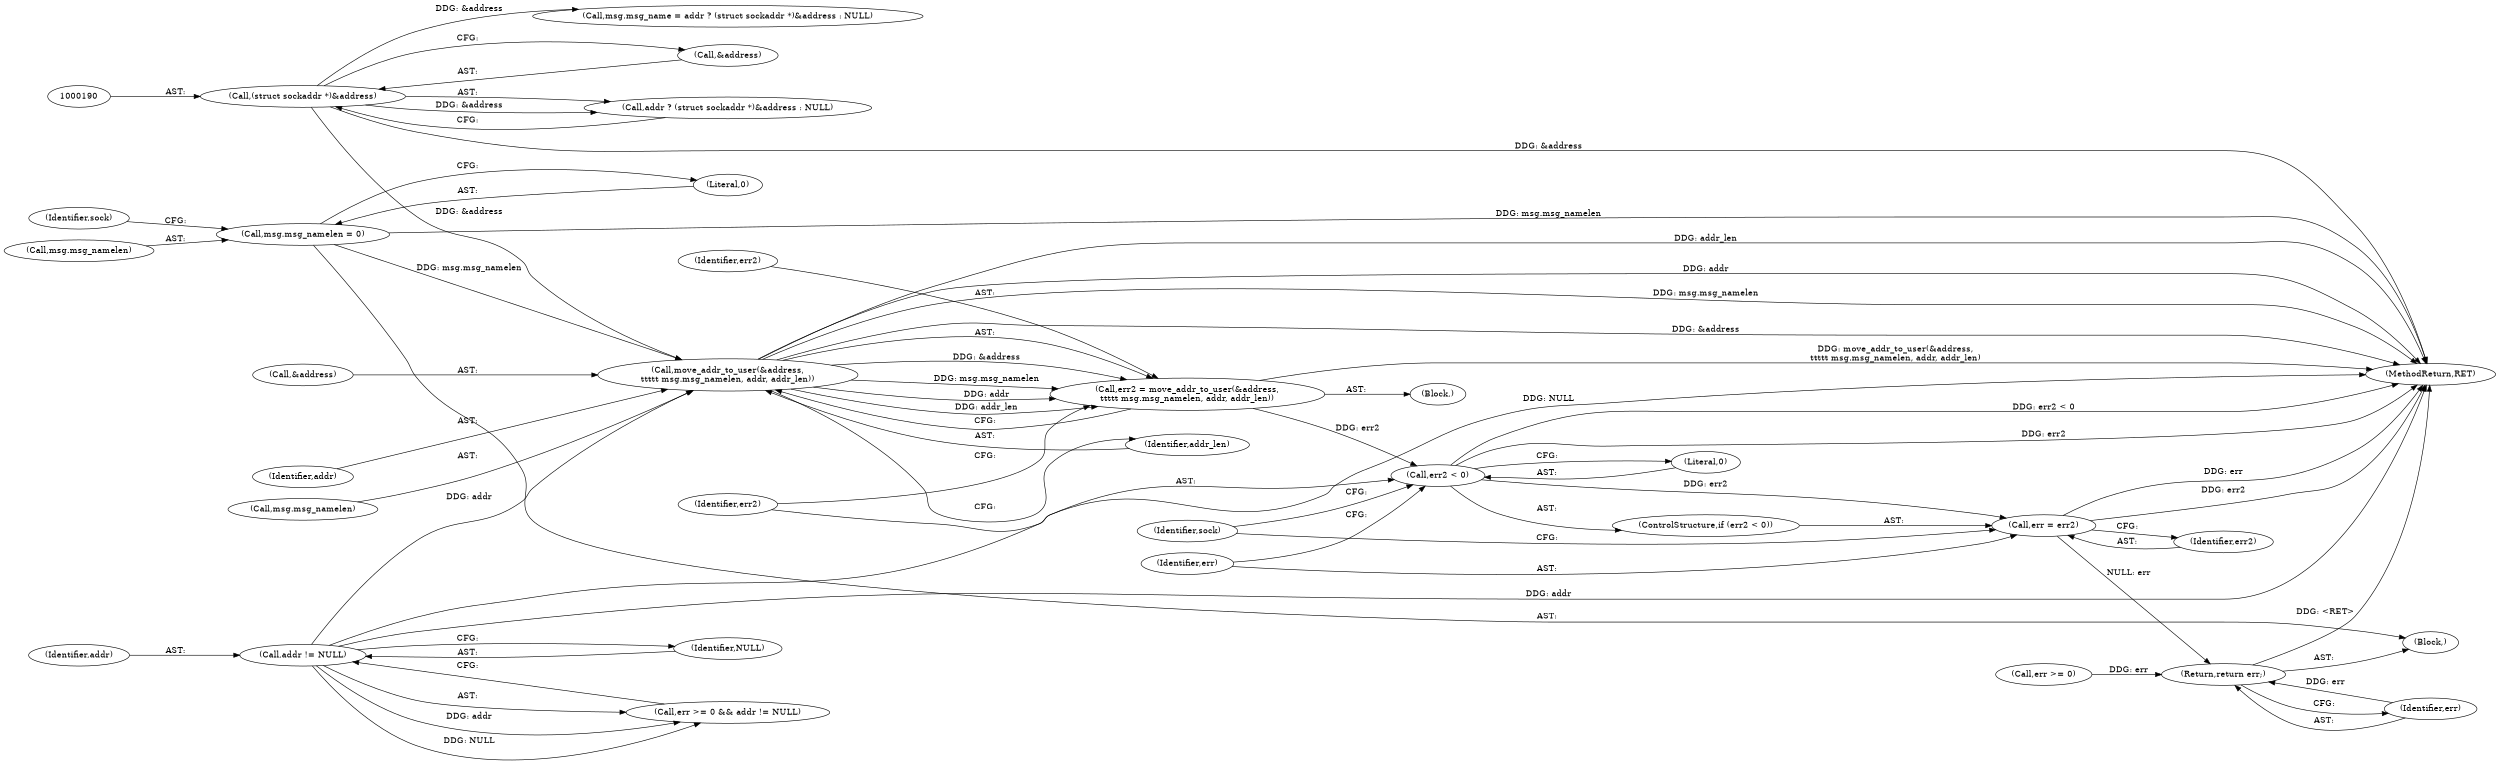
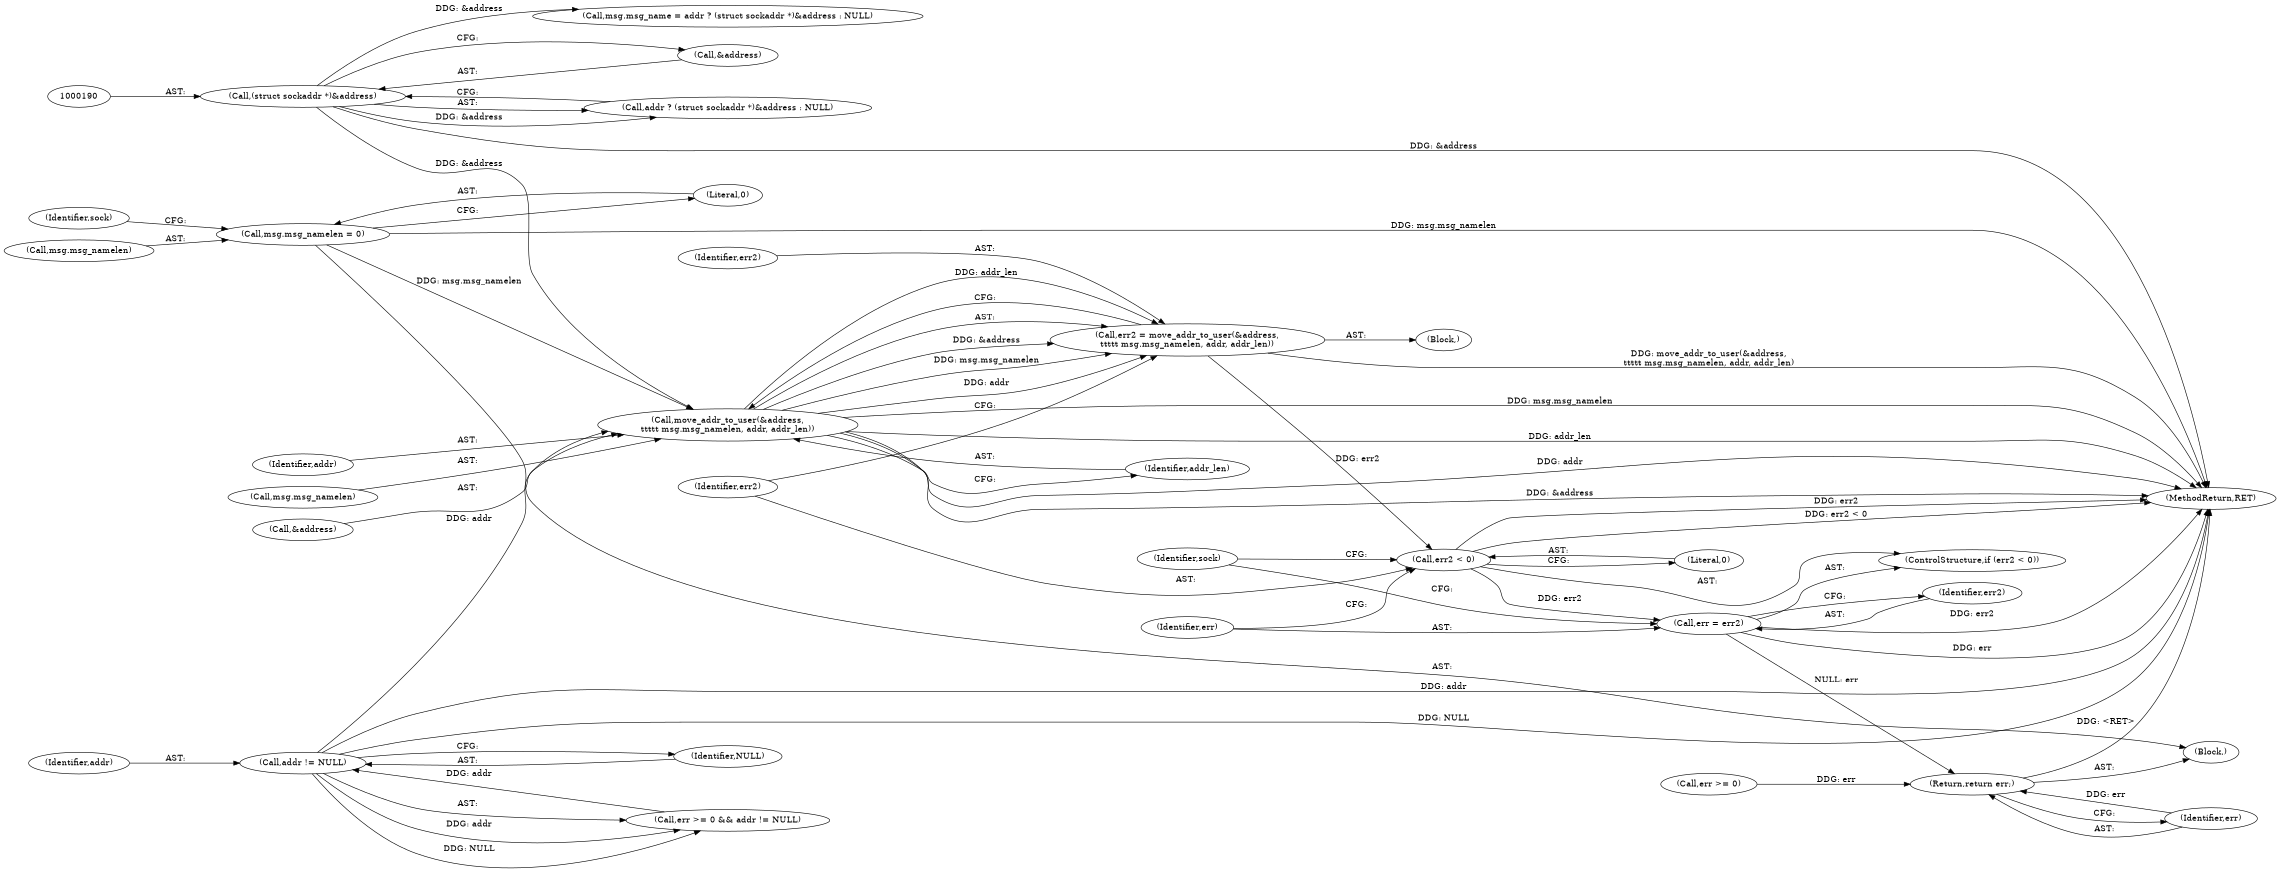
edge "(ControlStructure,if (err2 < 0))" -> "(Call,err = err2)": reversed
edge "(Call,err >= 0 && addr != NULL)" -> "(Call,addr != NULL)": label "CFG: " -> "DDG: addr"
